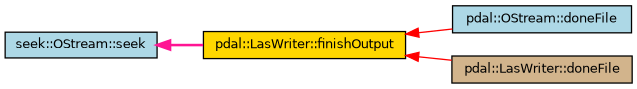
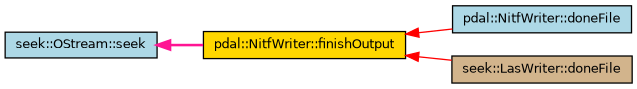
node "pdal::OStream::doneFile": label "pdal::OStream::doneFile" -> "pdal::NitfWriter::doneFile"
node "pdal::LasWriter::finishOutput": label "pdal::LasWriter::finishOutput" -> "pdal::NitfWriter::finishOutput"
node "pdal::LasWriter::doneFile": label "pdal::LasWriter::doneFile" -> "seek::LasWriter::doneFile"
